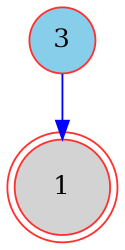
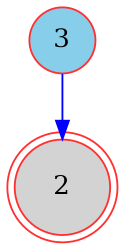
node "1": label "1" -> "2"
